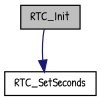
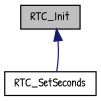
edge "RTC_Init" -> "RTC_SetSeconds": reversed
